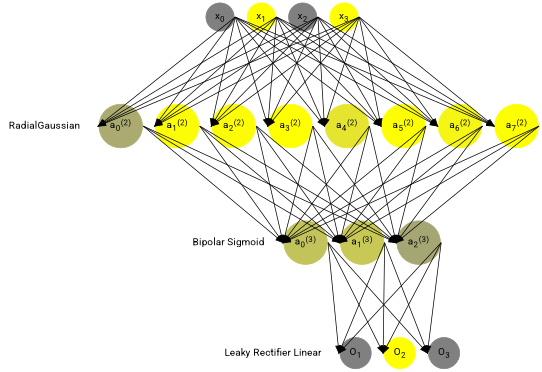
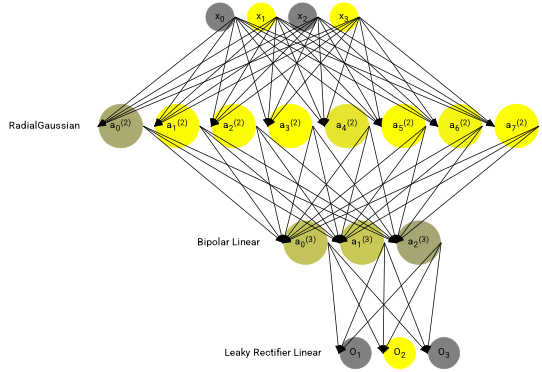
node "Bipolar Sigmoid": label "Bipolar Sigmoid" -> "Bipolar Linear"
